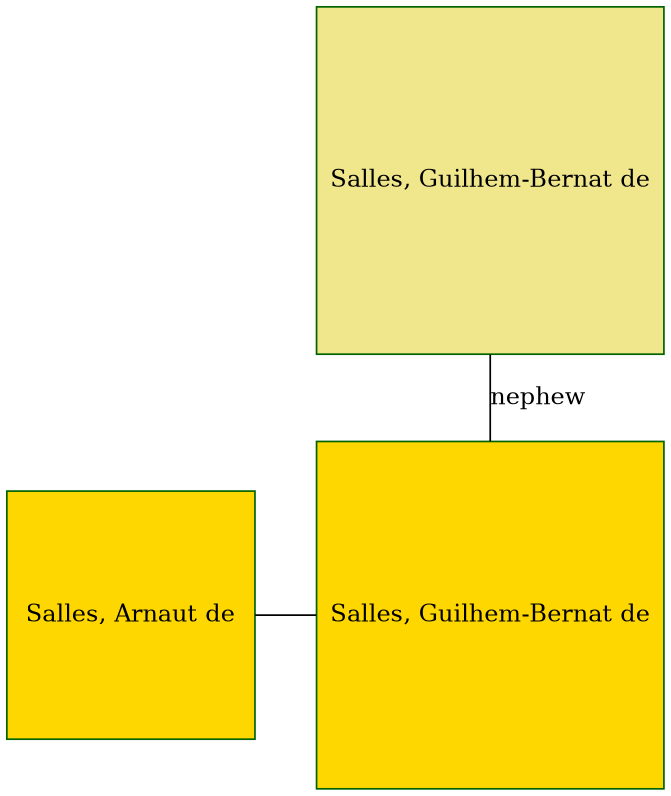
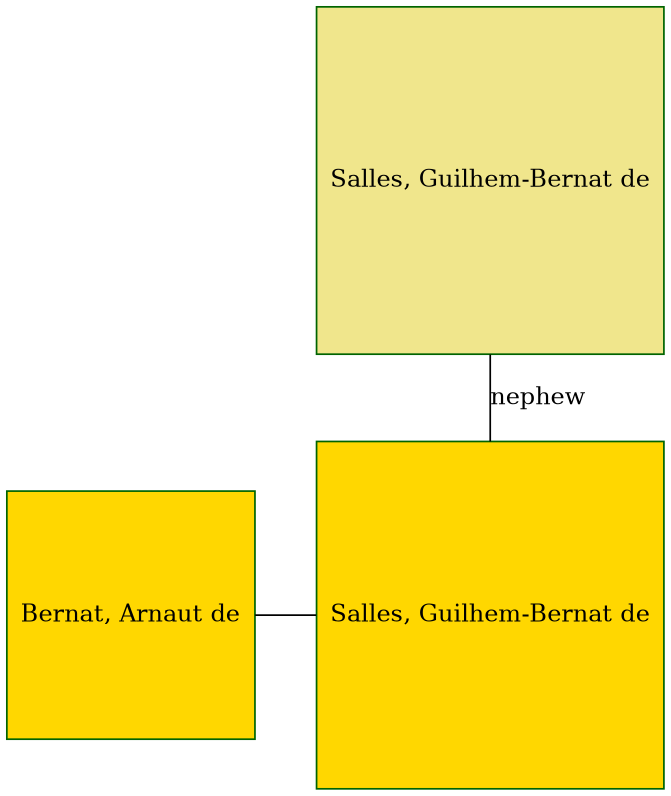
node "Salles, Arnaut de": label "Salles, Arnaut de" -> "Bernat, Arnaut de"
